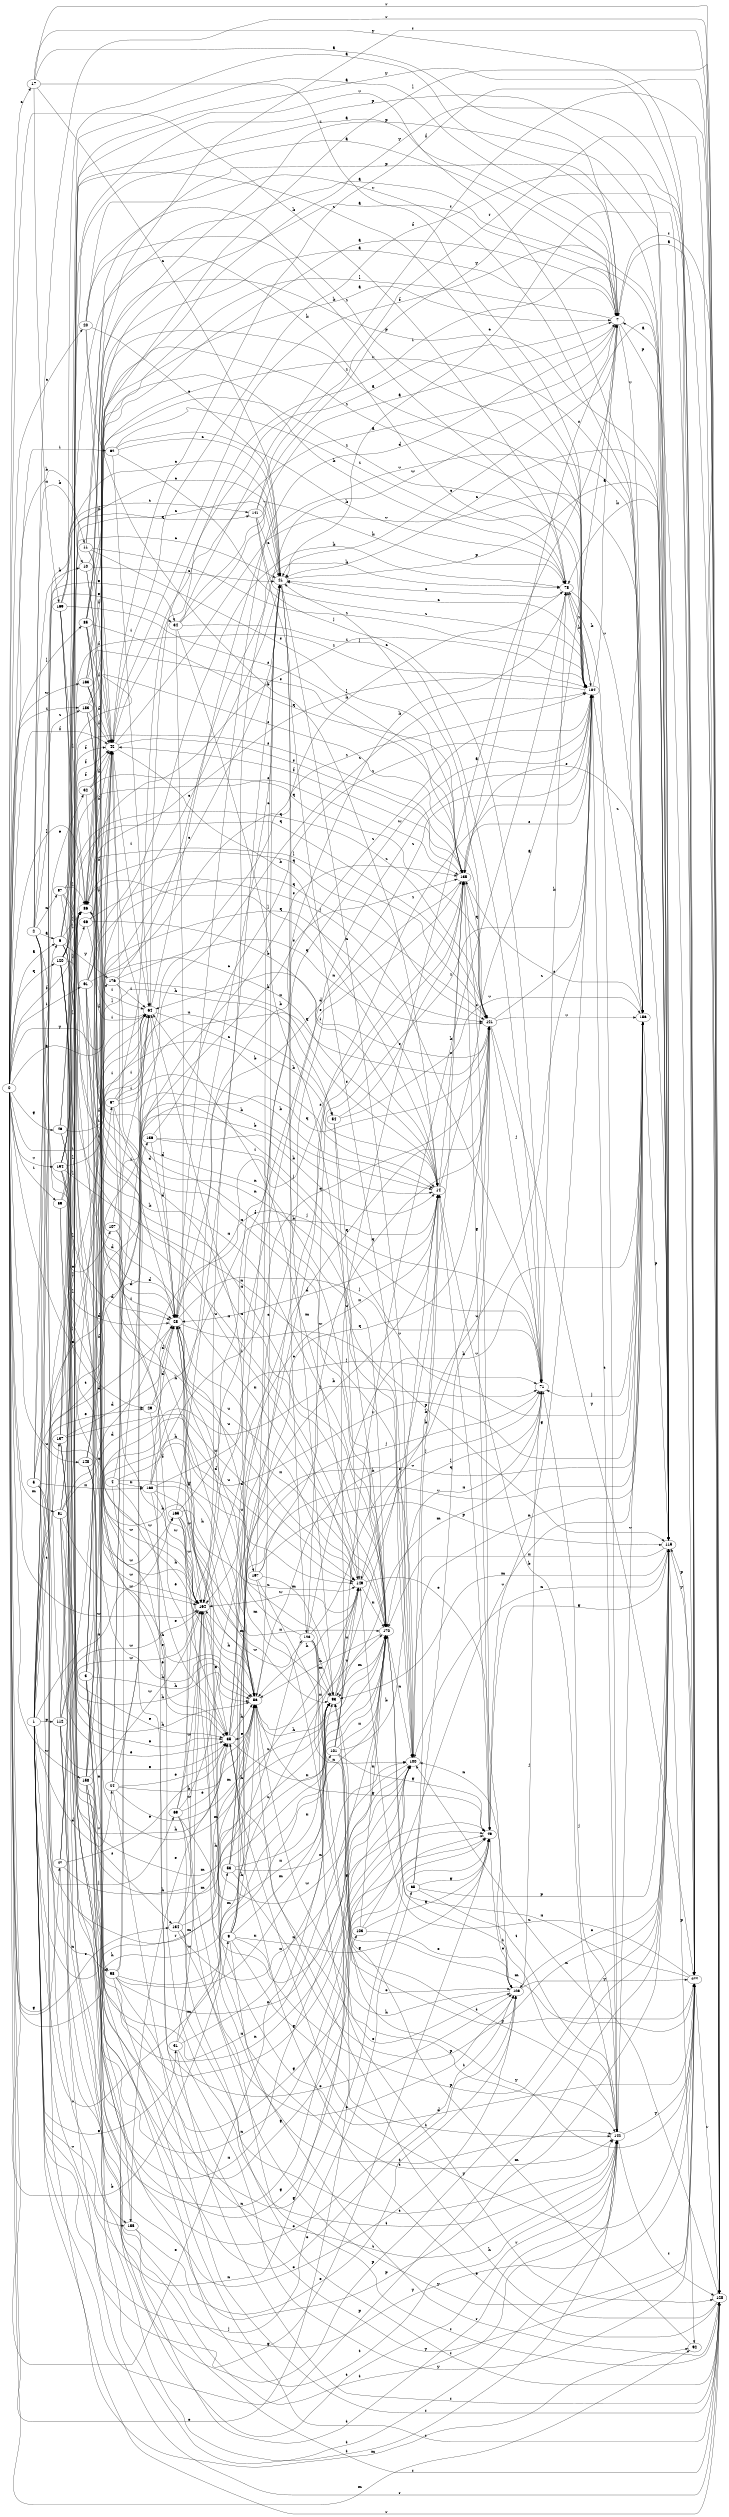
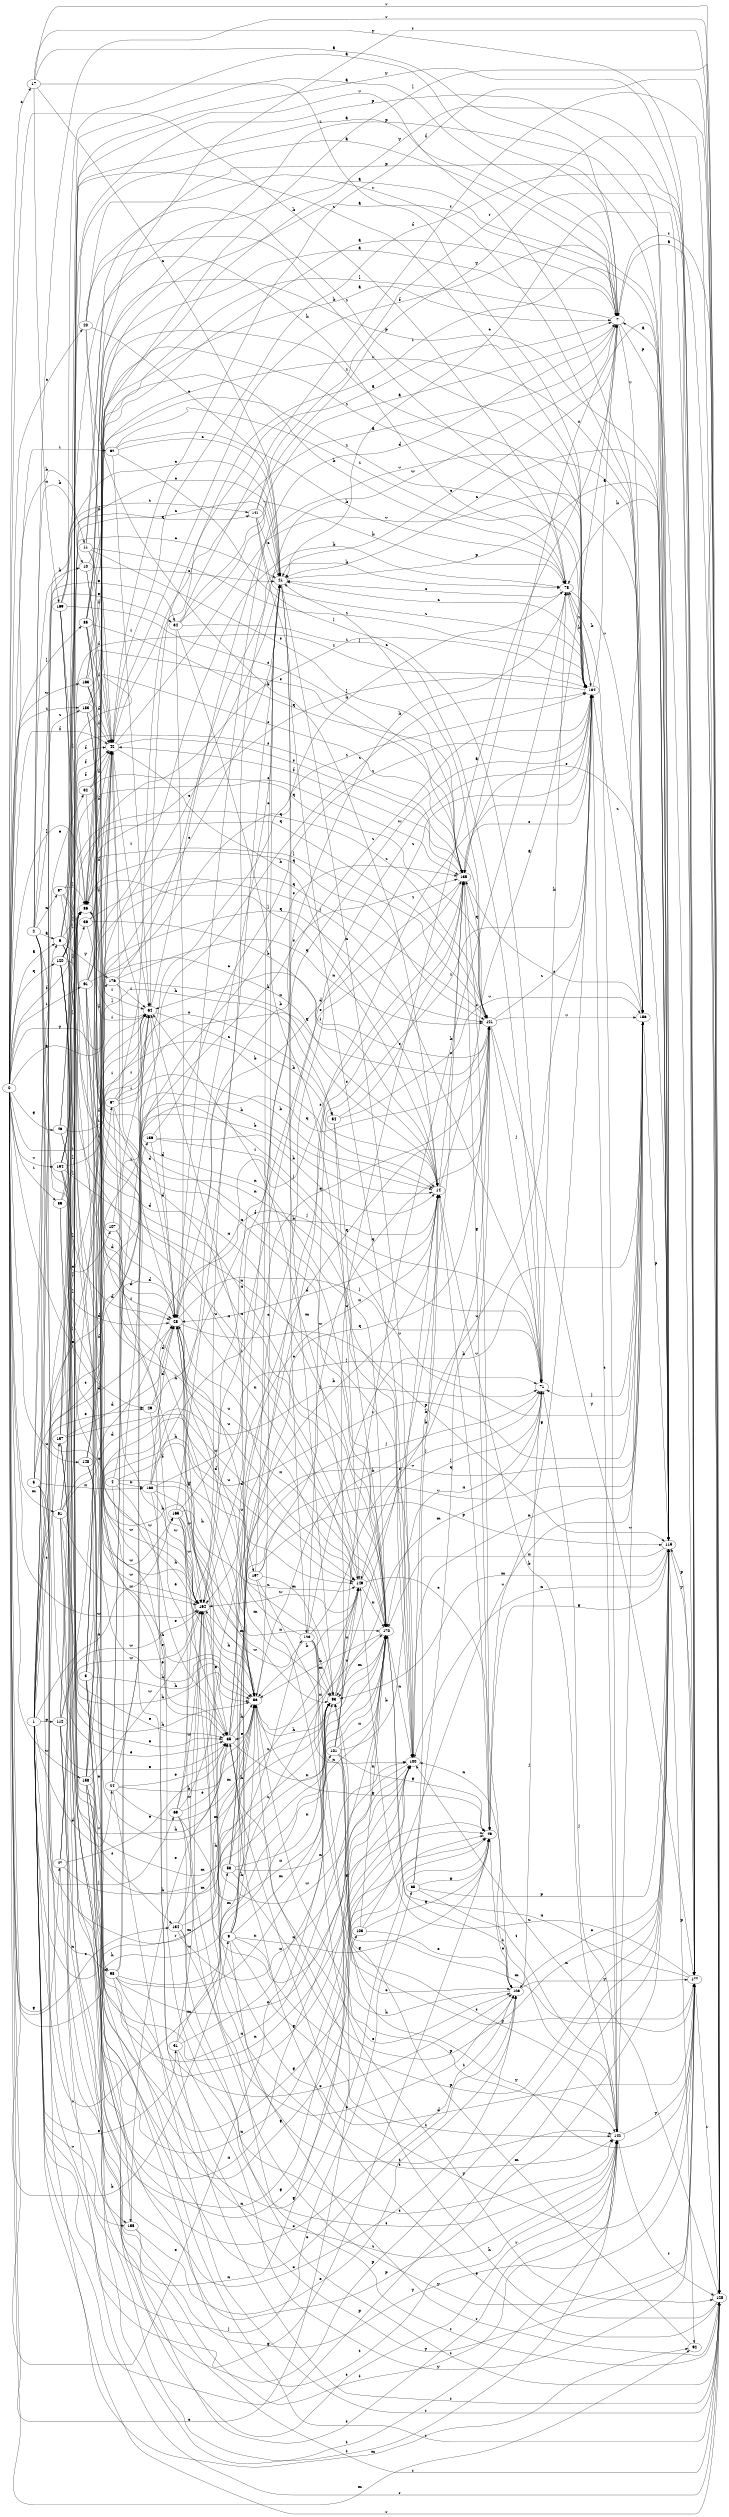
edge "67" -> "28": label "k" -> "d"
node "277": label "277" -> "177"
